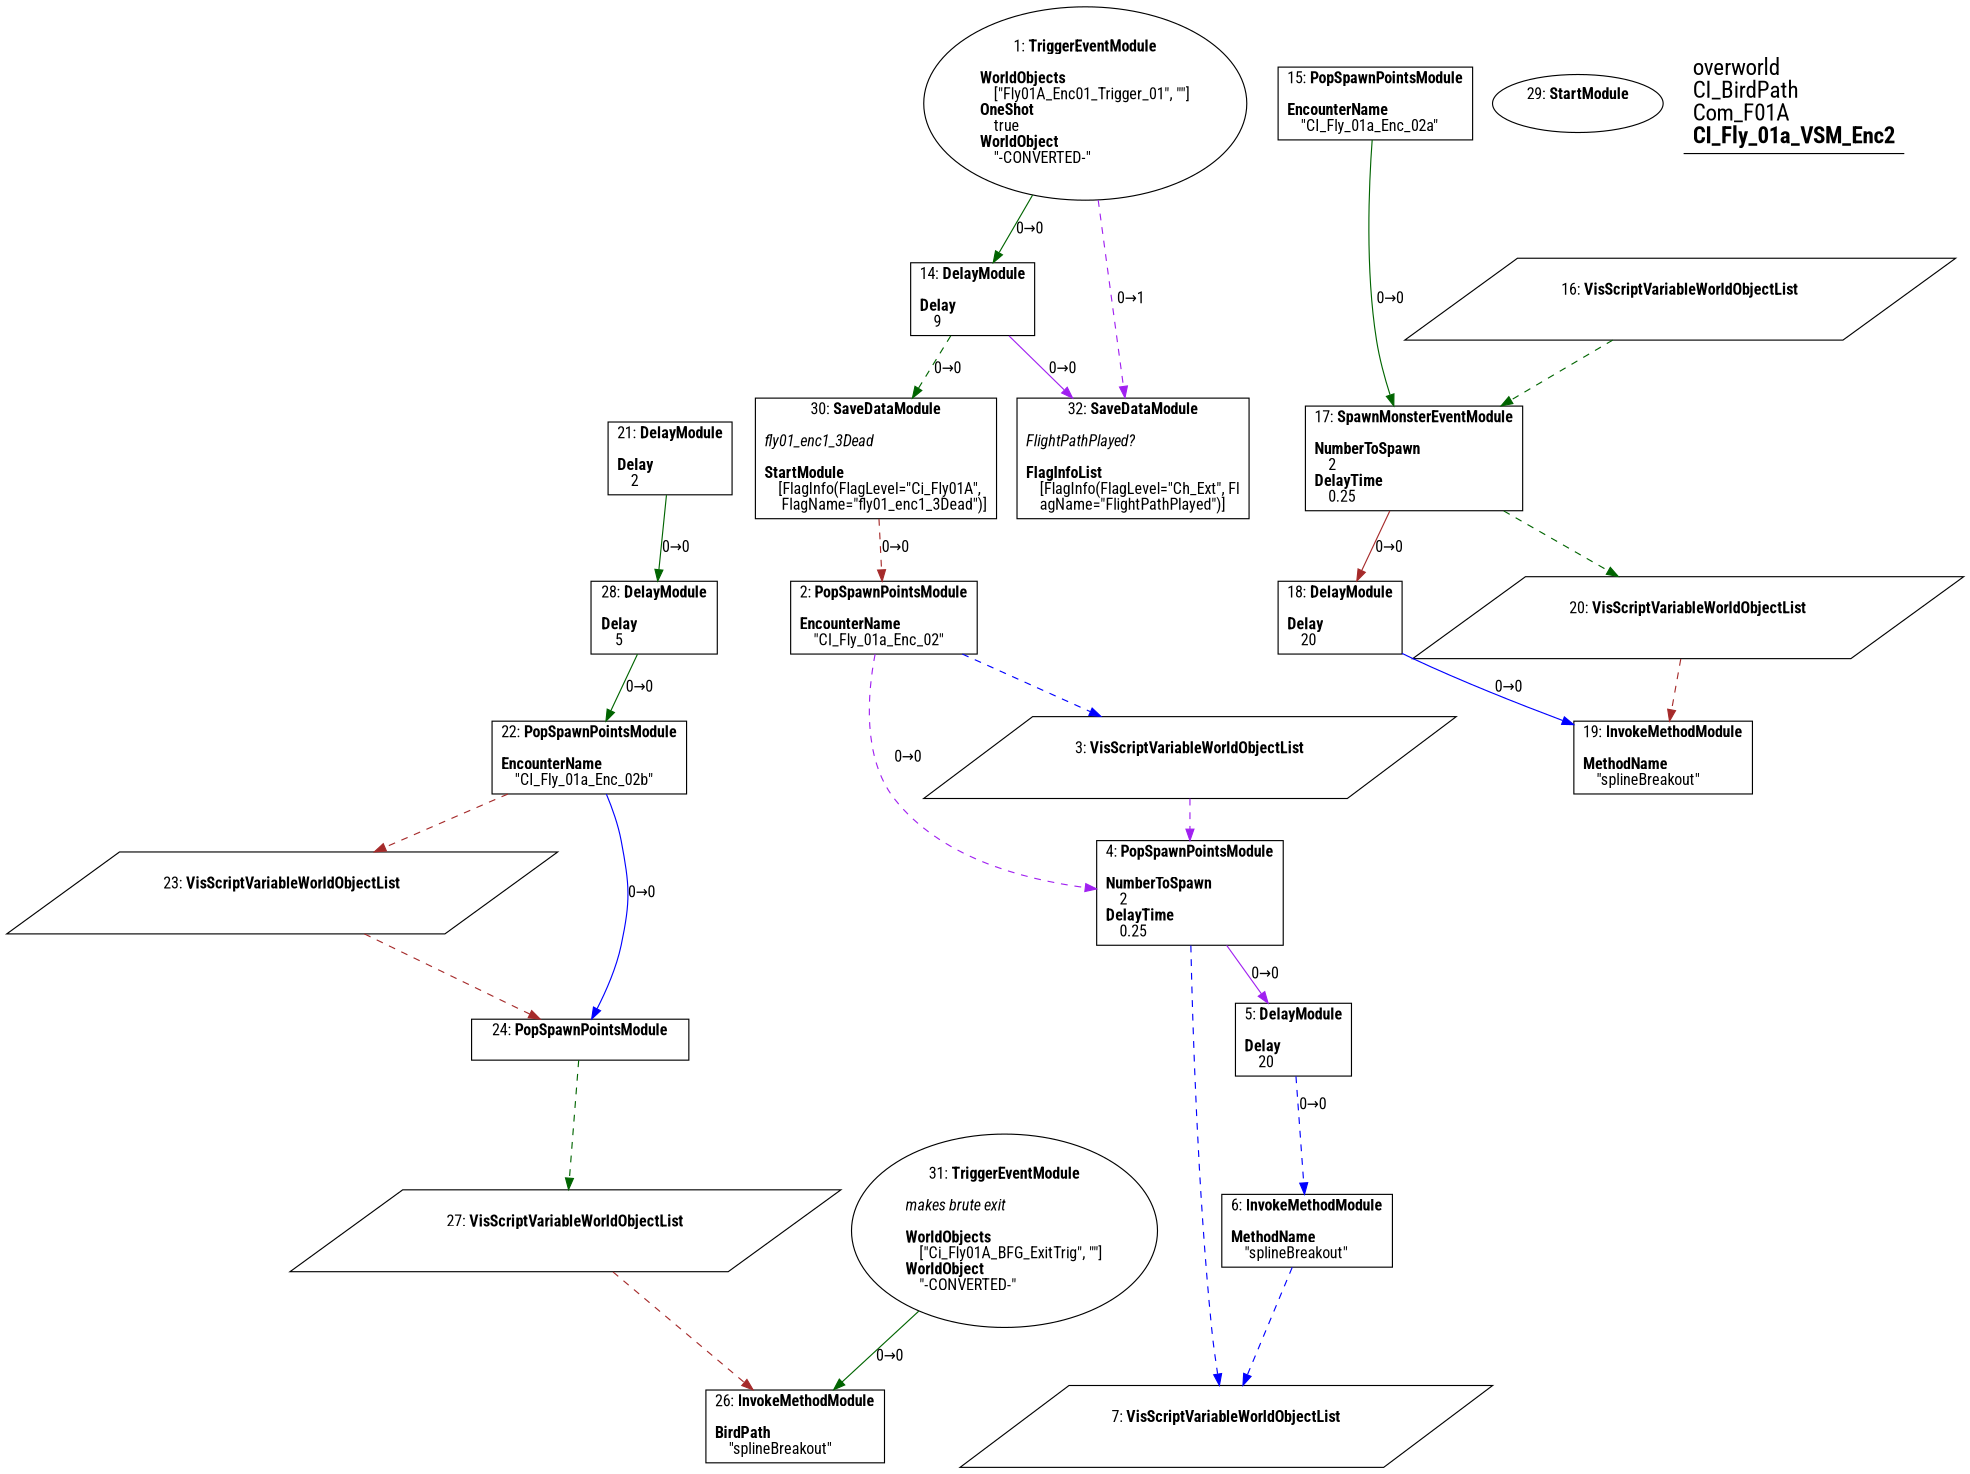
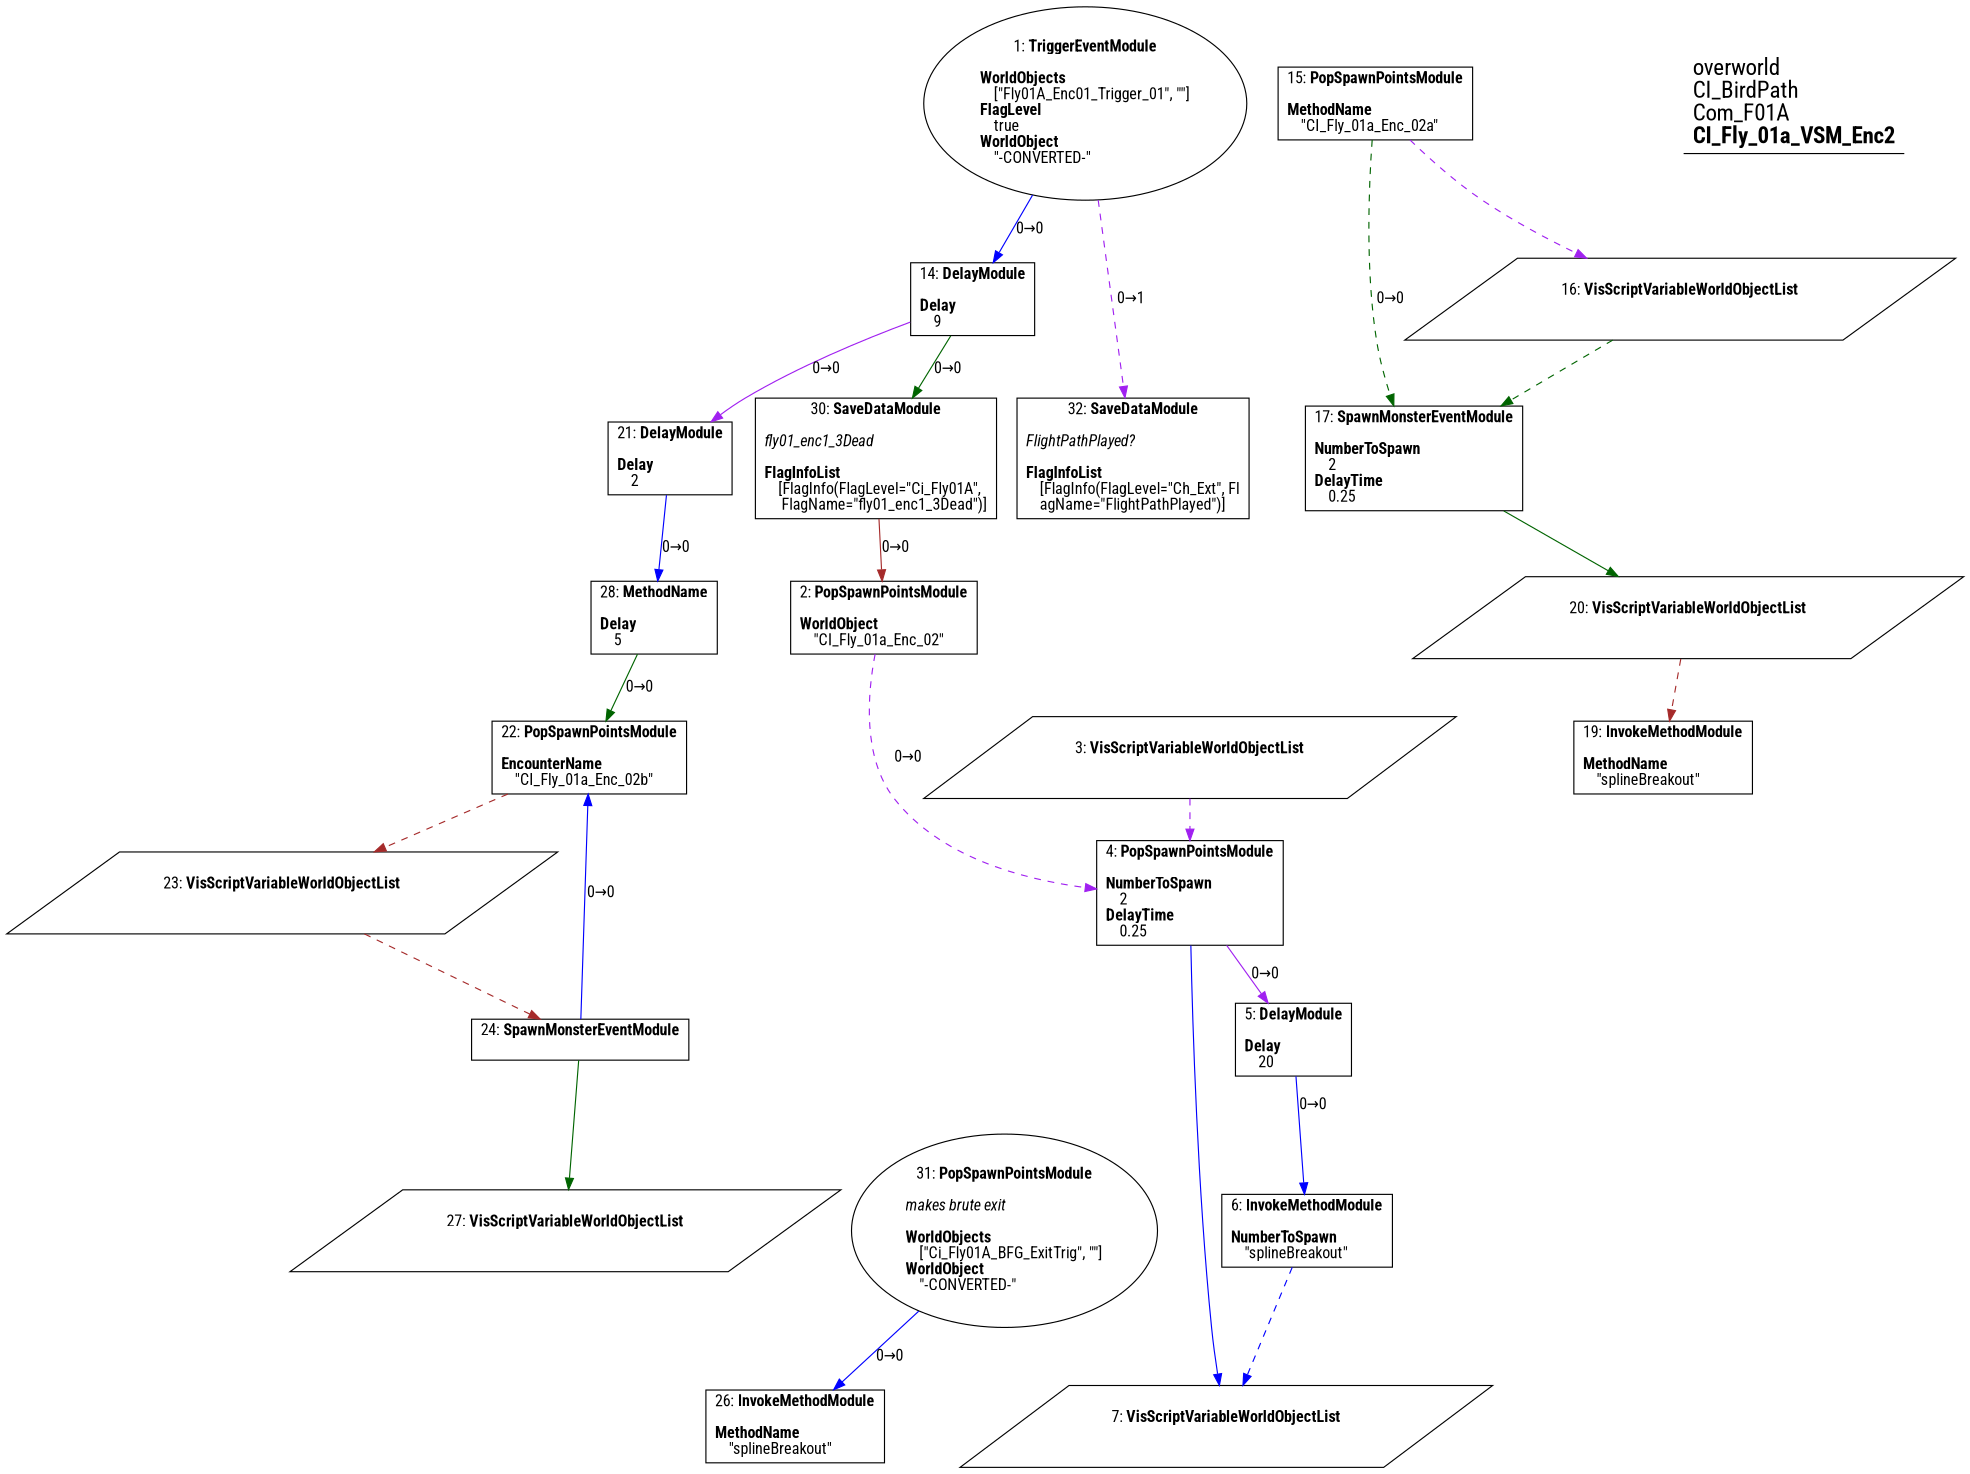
node "29:": removed
node "1:": text "OneShot" -> "FlagLevel"
node "15:": text "EncounterName" -> "MethodName"
edge "15:" -> "16:": added
edge "1:" -> "14:": color darkgreen -> blue
edge "15:" -> "17:": style solid -> dashed
edge "14:" -> "30:": style dashed -> solid
edge "14:" -> "32:": now "14:" -> "21:"
node "30:": text "StartModule" -> "FlagInfoList"
edge "21:" -> "28:": color darkgreen -> blue
edge "17:" -> "20:": style dashed -> solid
edge "30:" -> "2:": style dashed -> solid
node "28:": text "DelayModule" -> "MethodName"
node "18:": removed
node "2:": text "EncounterName" -> "WorldObject"
edge "2:" -> "3:": removed
edge "22:" -> "24:": reversed
node "24:": text "PopSpawnPointsModule" -> "SpawnMonsterEventModule"
edge "24:" -> "27:": style dashed -> solid
edge "5:" -> "6:": style dashed -> solid
edge "4:" -> "7:": style dashed -> solid
node "31:": text "TriggerEventModule" -> "PopSpawnPointsModule"
node "6:": text "MethodName" -> "NumberToSpawn"
edge "27:" -> "26:": removed
edge "31:" -> "26:": color darkgreen -> blue
node "26:": text "BirdPath" -> "MethodName"
